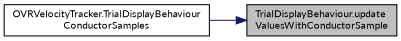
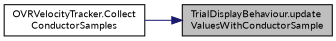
node "OVRVelocityTracker.TrialDisplayBehaviour ConductorSamples": label "OVRVelocityTracker.TrialDisplayBehaviour ConductorSamples" -> "OVRVelocityTracker.Collect ConductorSamples"
